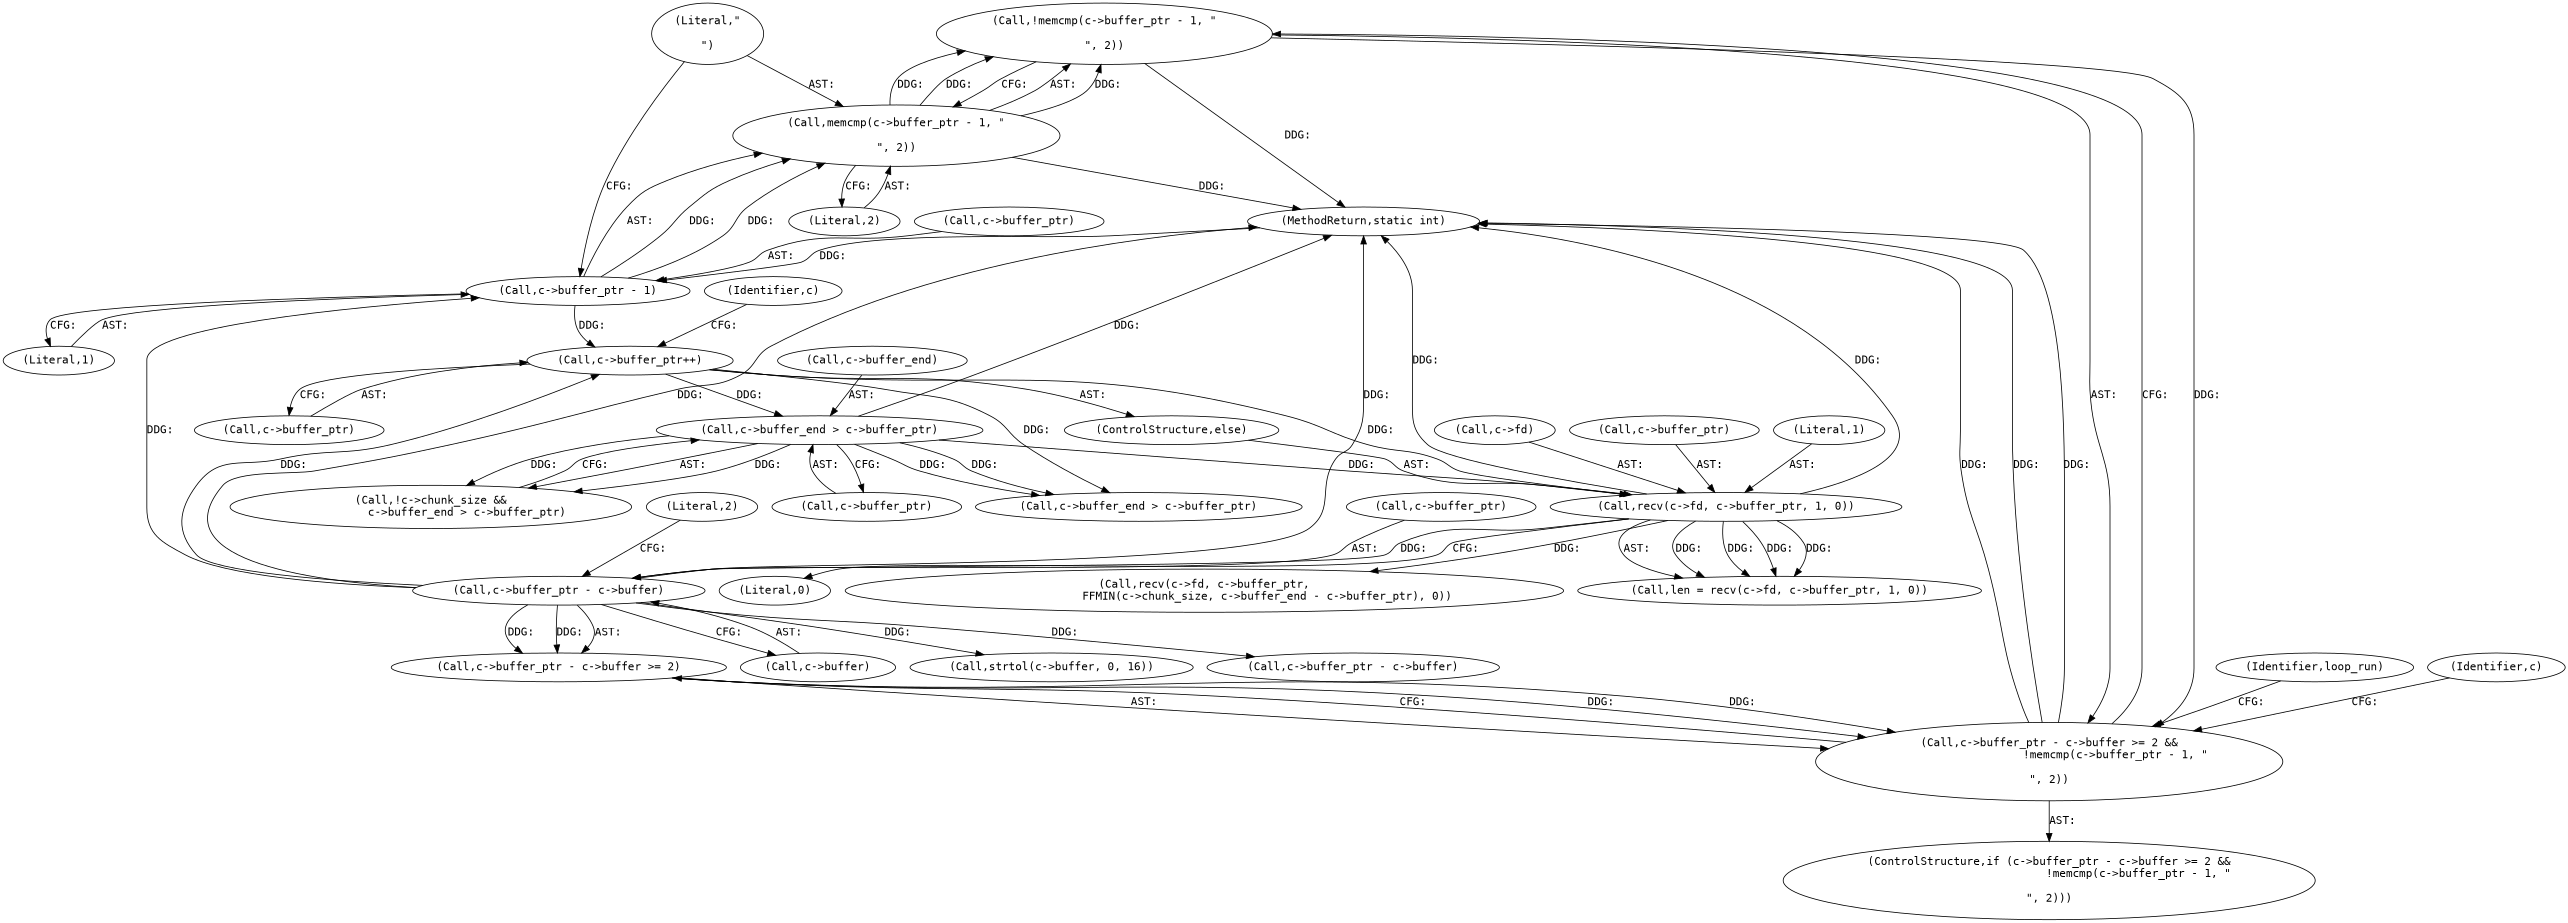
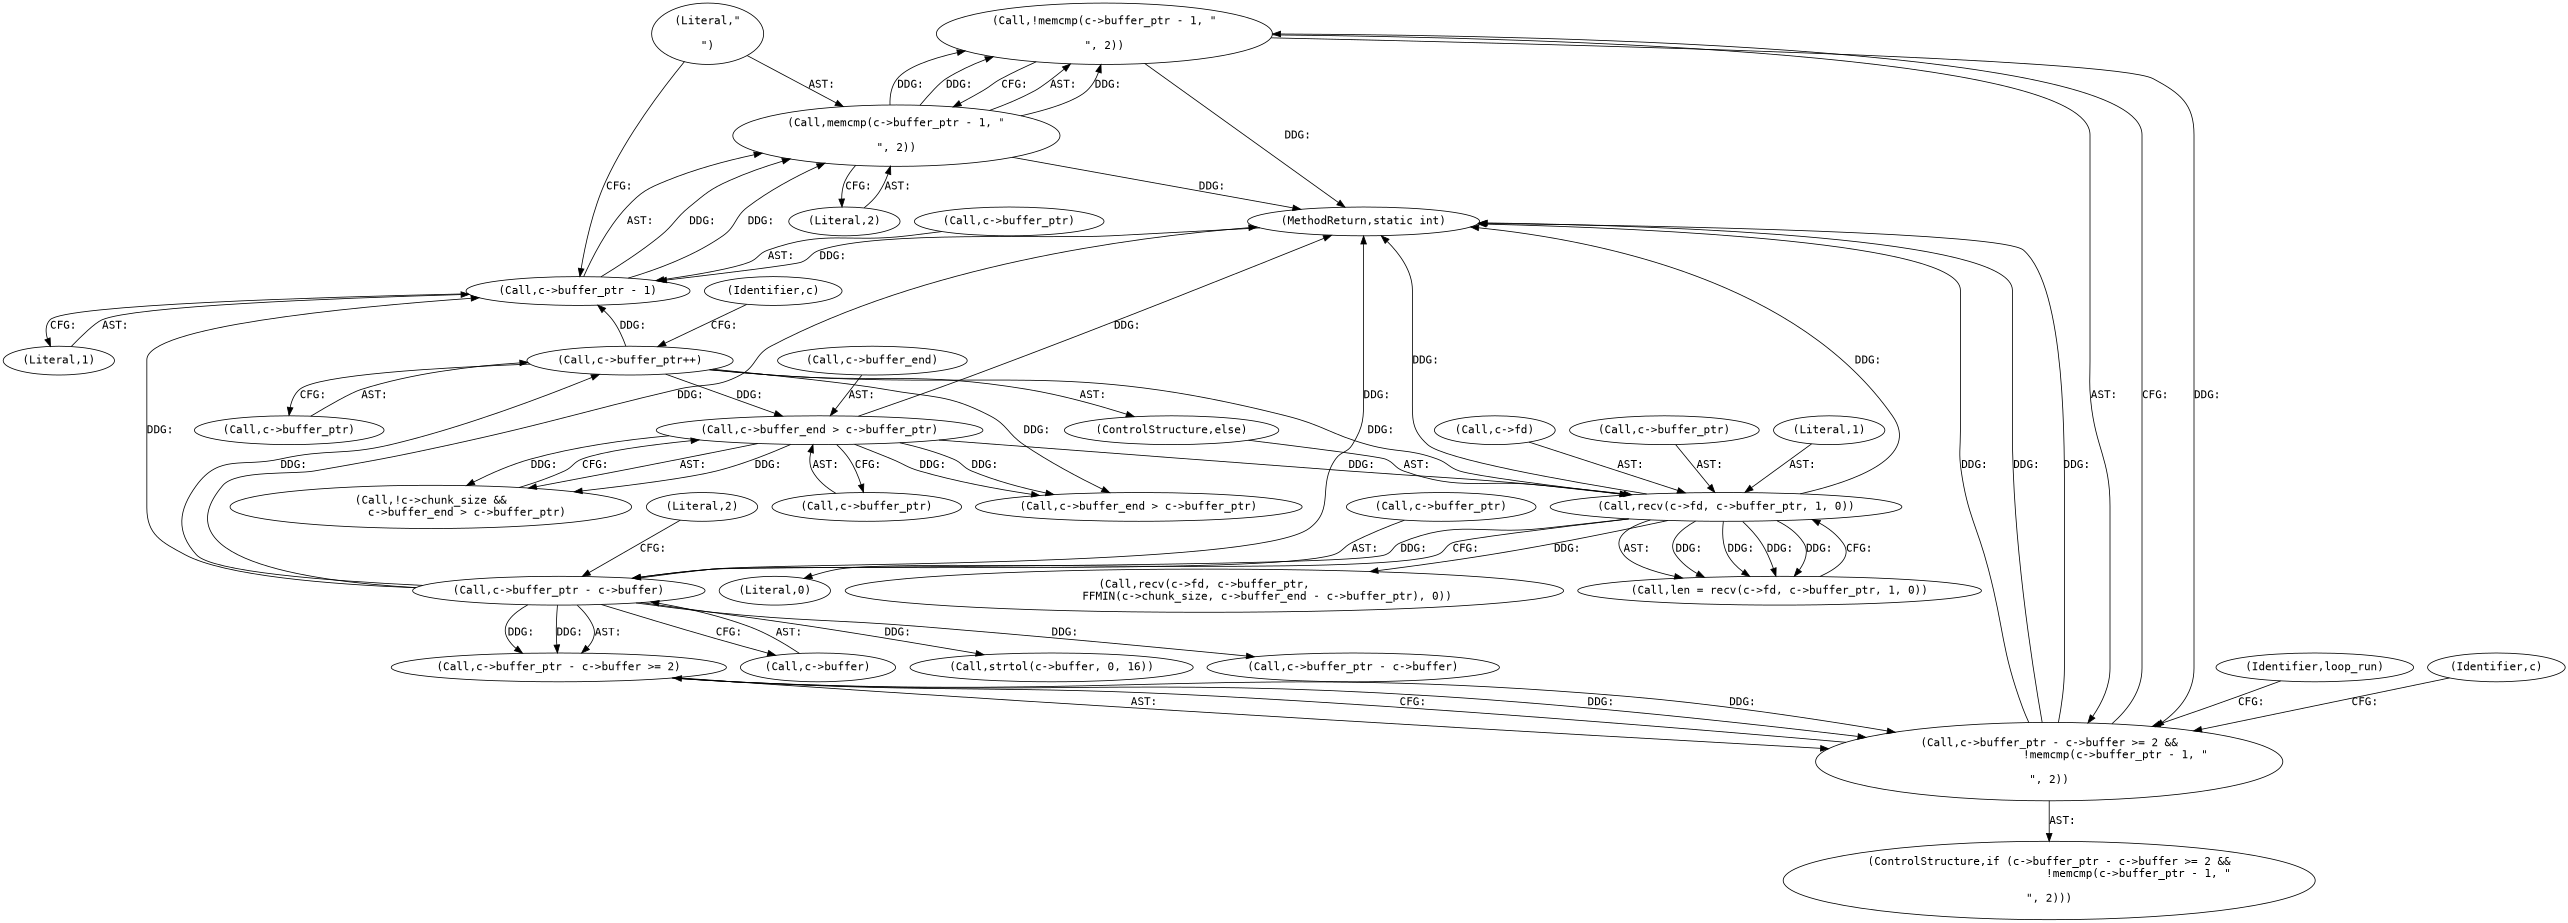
edge "(Call,c->buffer_ptr - 1)" -> "(Call,c->buffer_ptr++)": reversed
edge "(Call,len = recv(c->fd, c->buffer_ptr, 1, 0))" -> "(Call,recv(c->fd, c->buffer_ptr, 1, 0))": added, label "CFG:"
